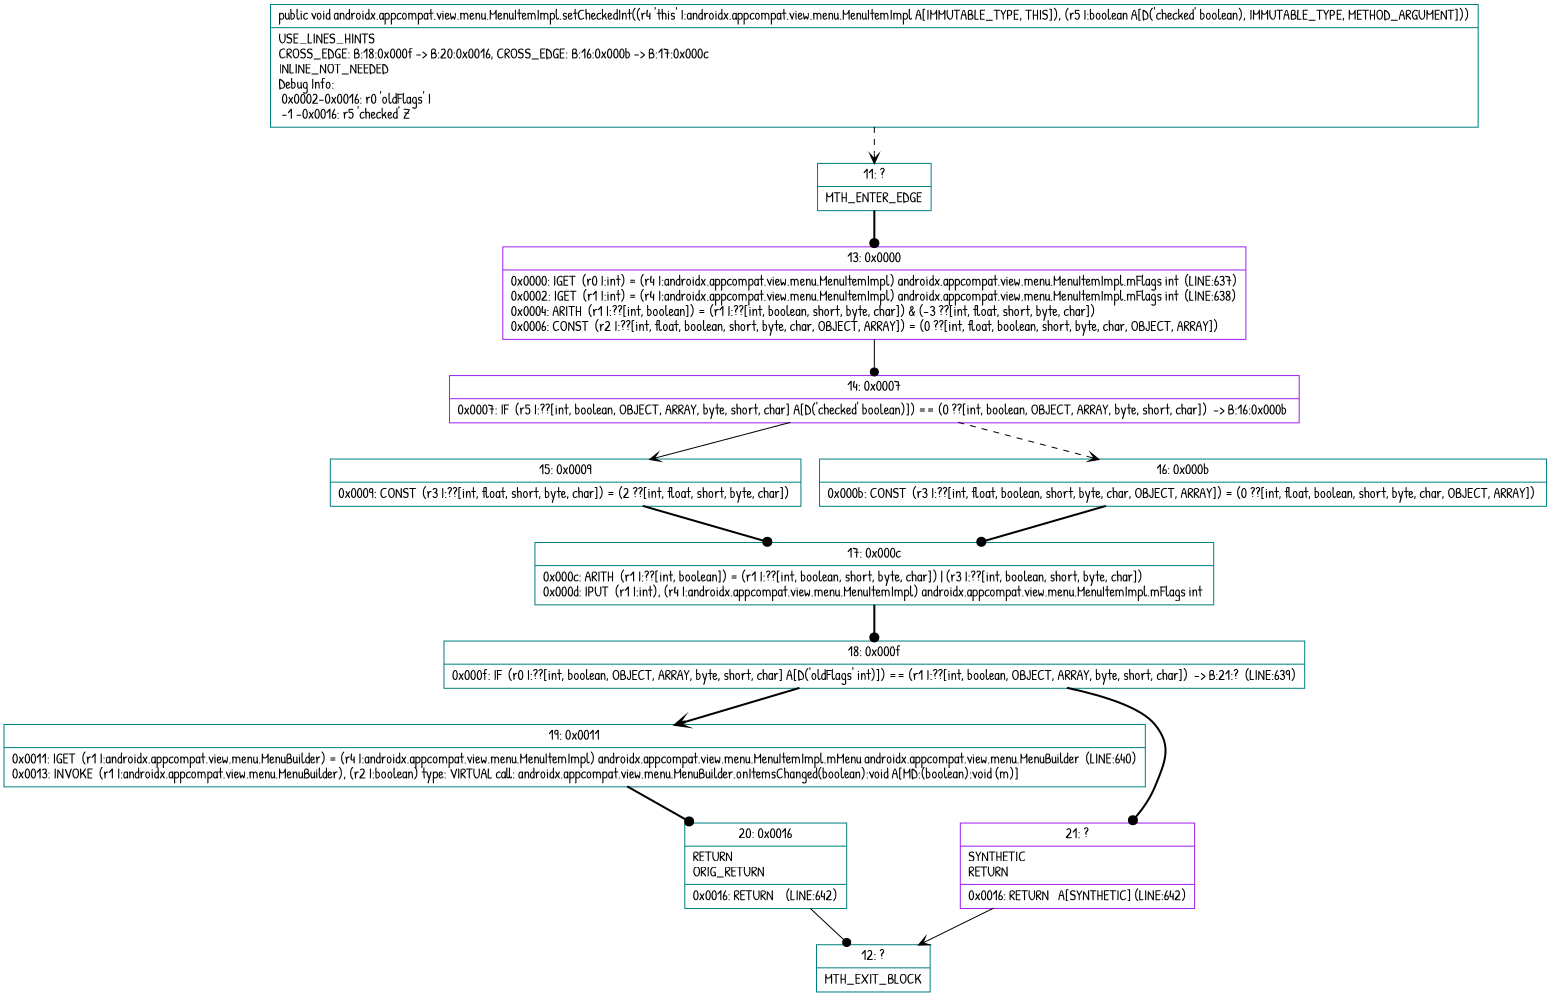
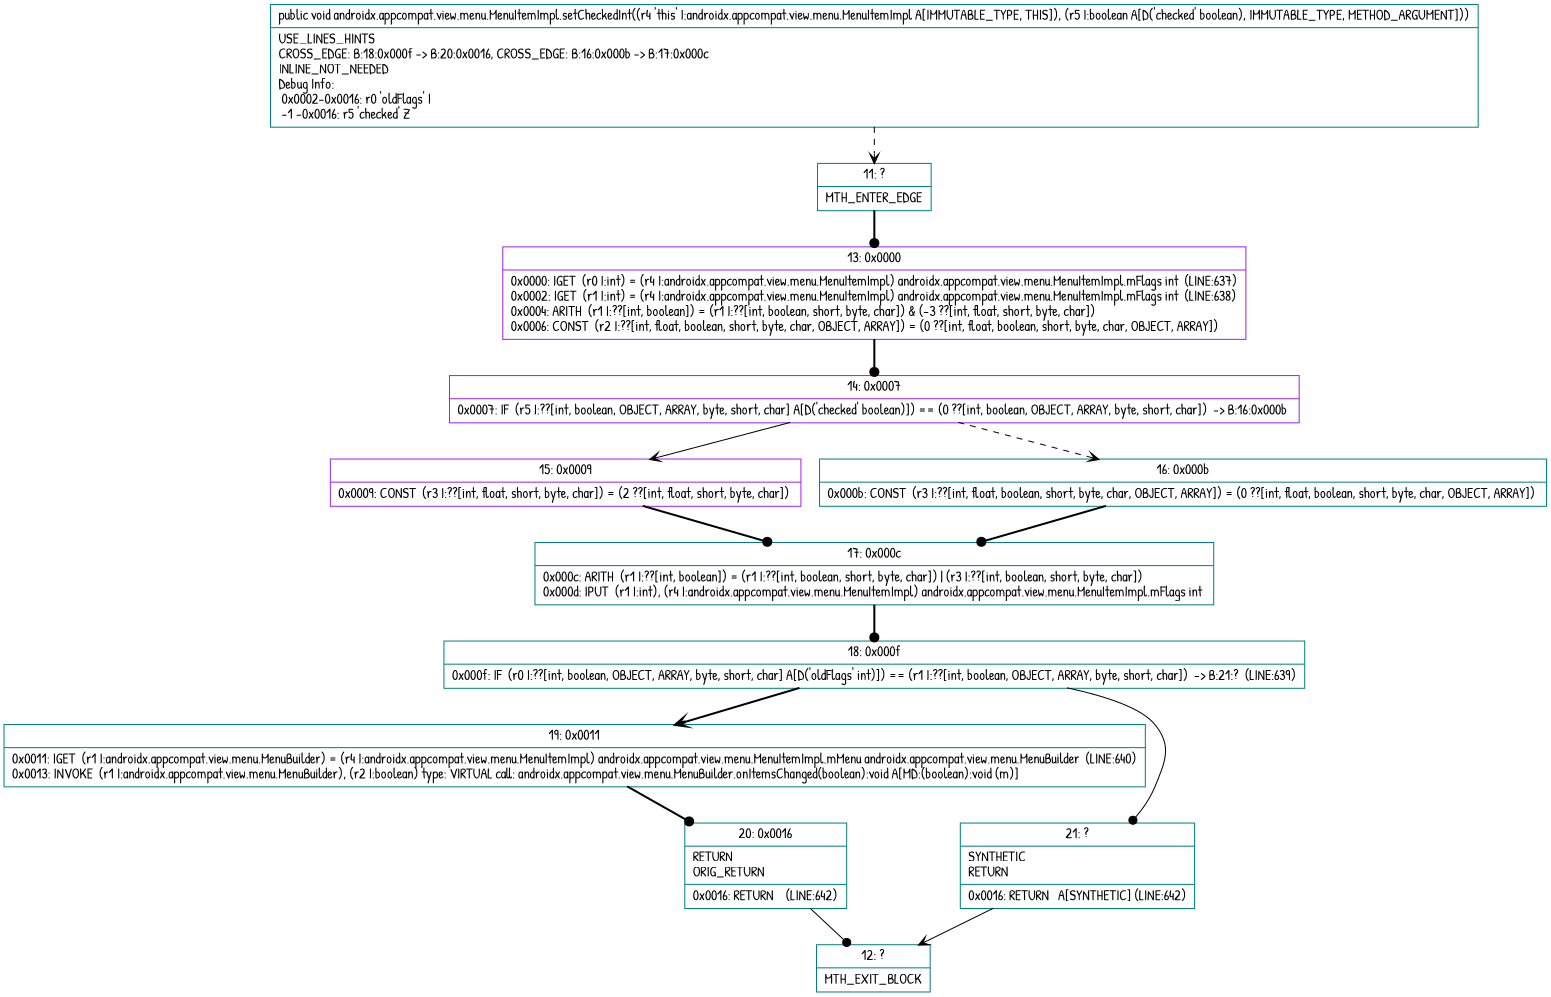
edge "13: 0x0000" -> "14: 0x0007": style solid -> bold
node "15: 0x0009": color teal -> purple
edge "18: 0x000f" -> "21: ?": style bold -> solid
node "21: ?": color purple -> teal
